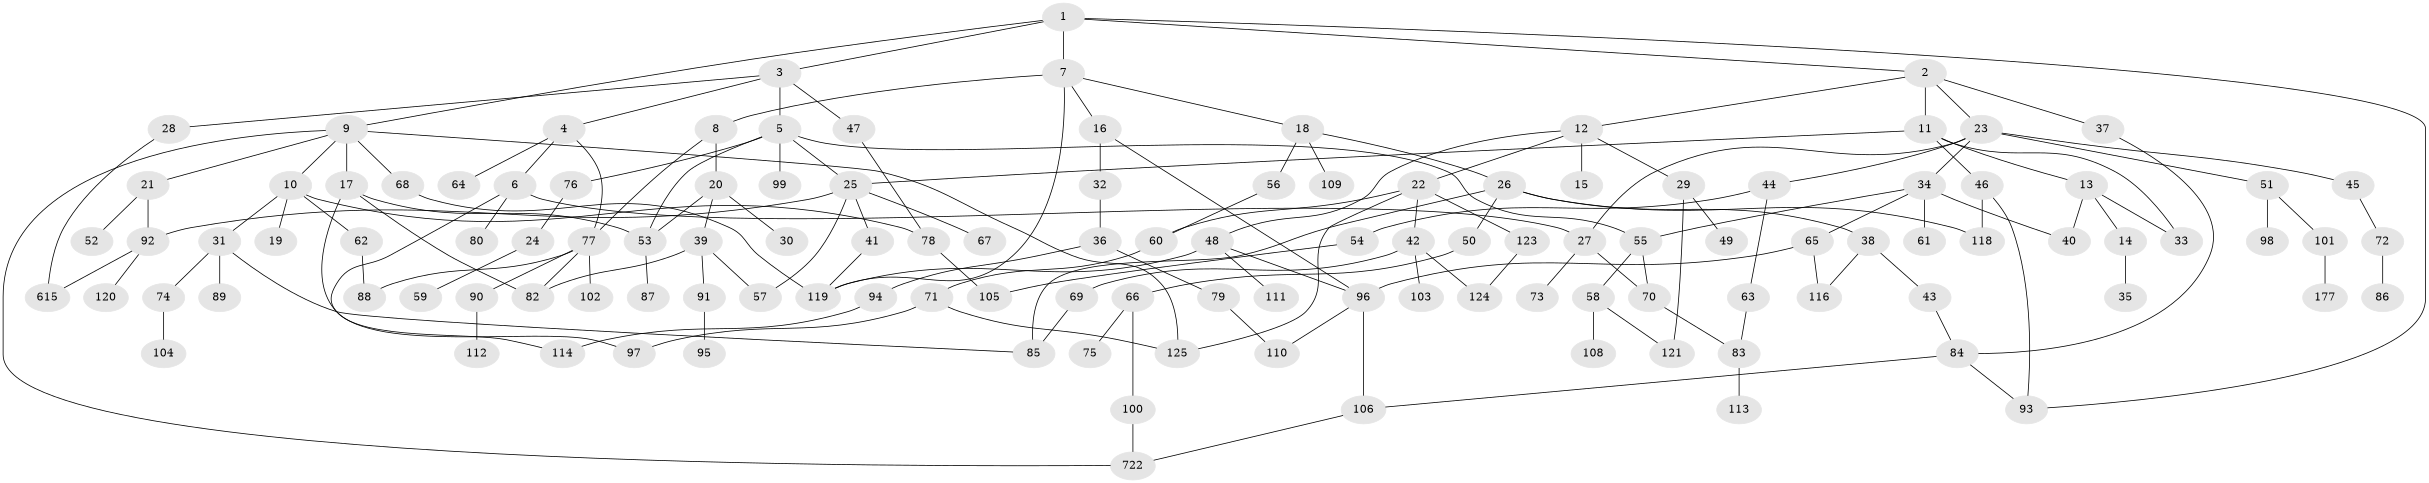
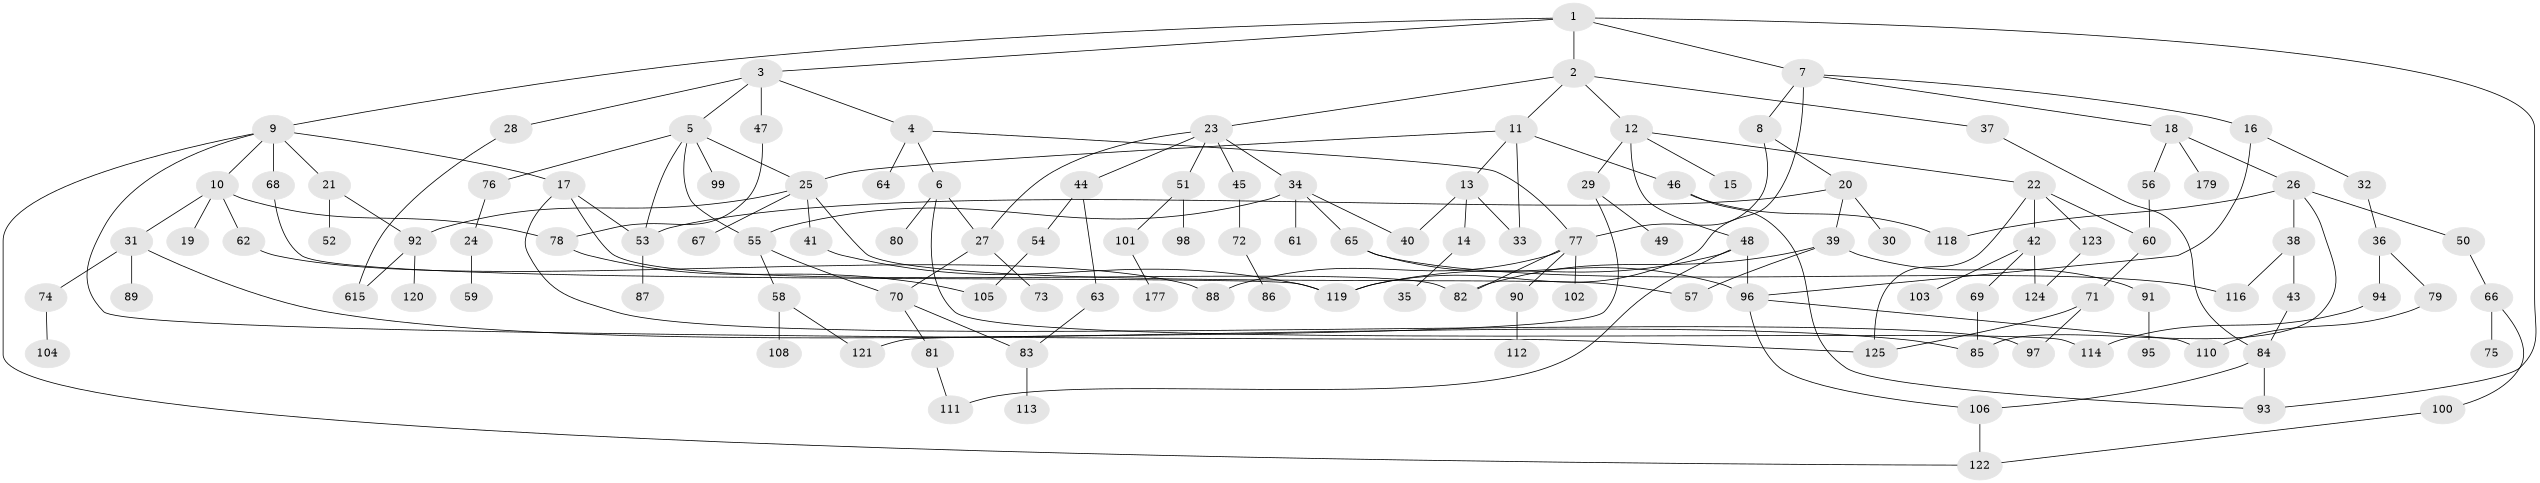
node "109": label "109" -> "179"
node "81": added
node "722": label "722" -> "122"
